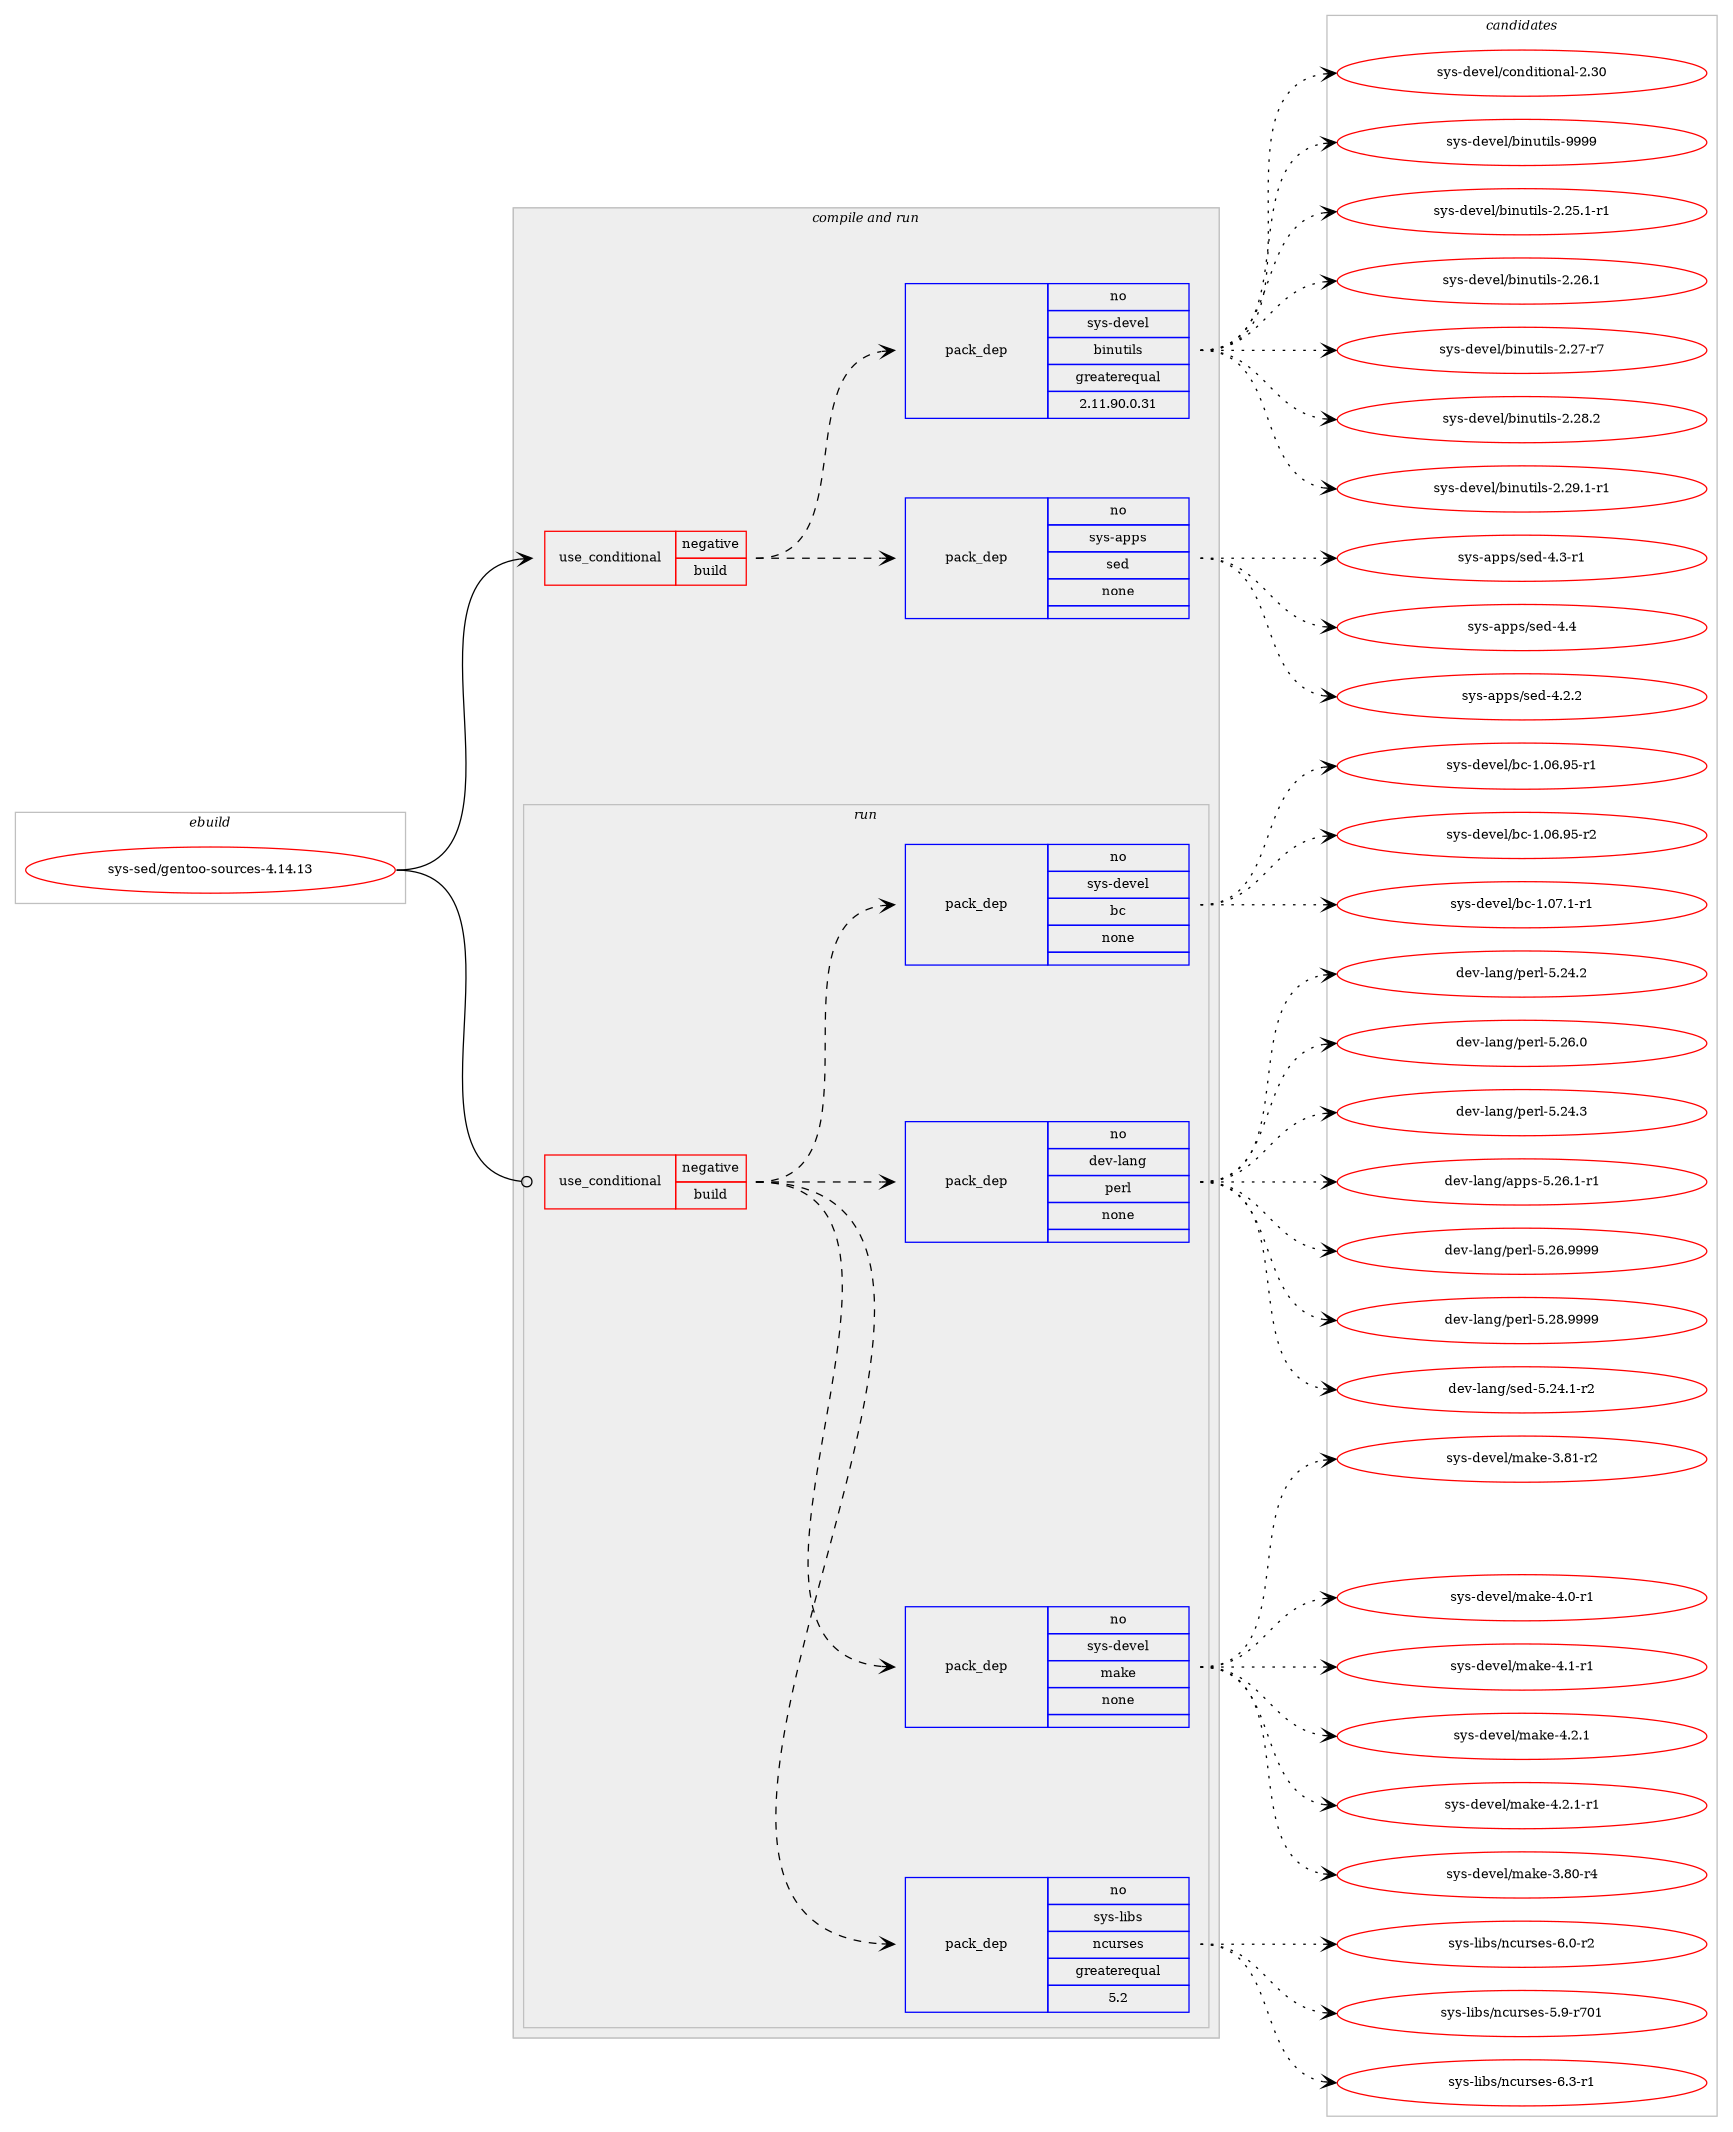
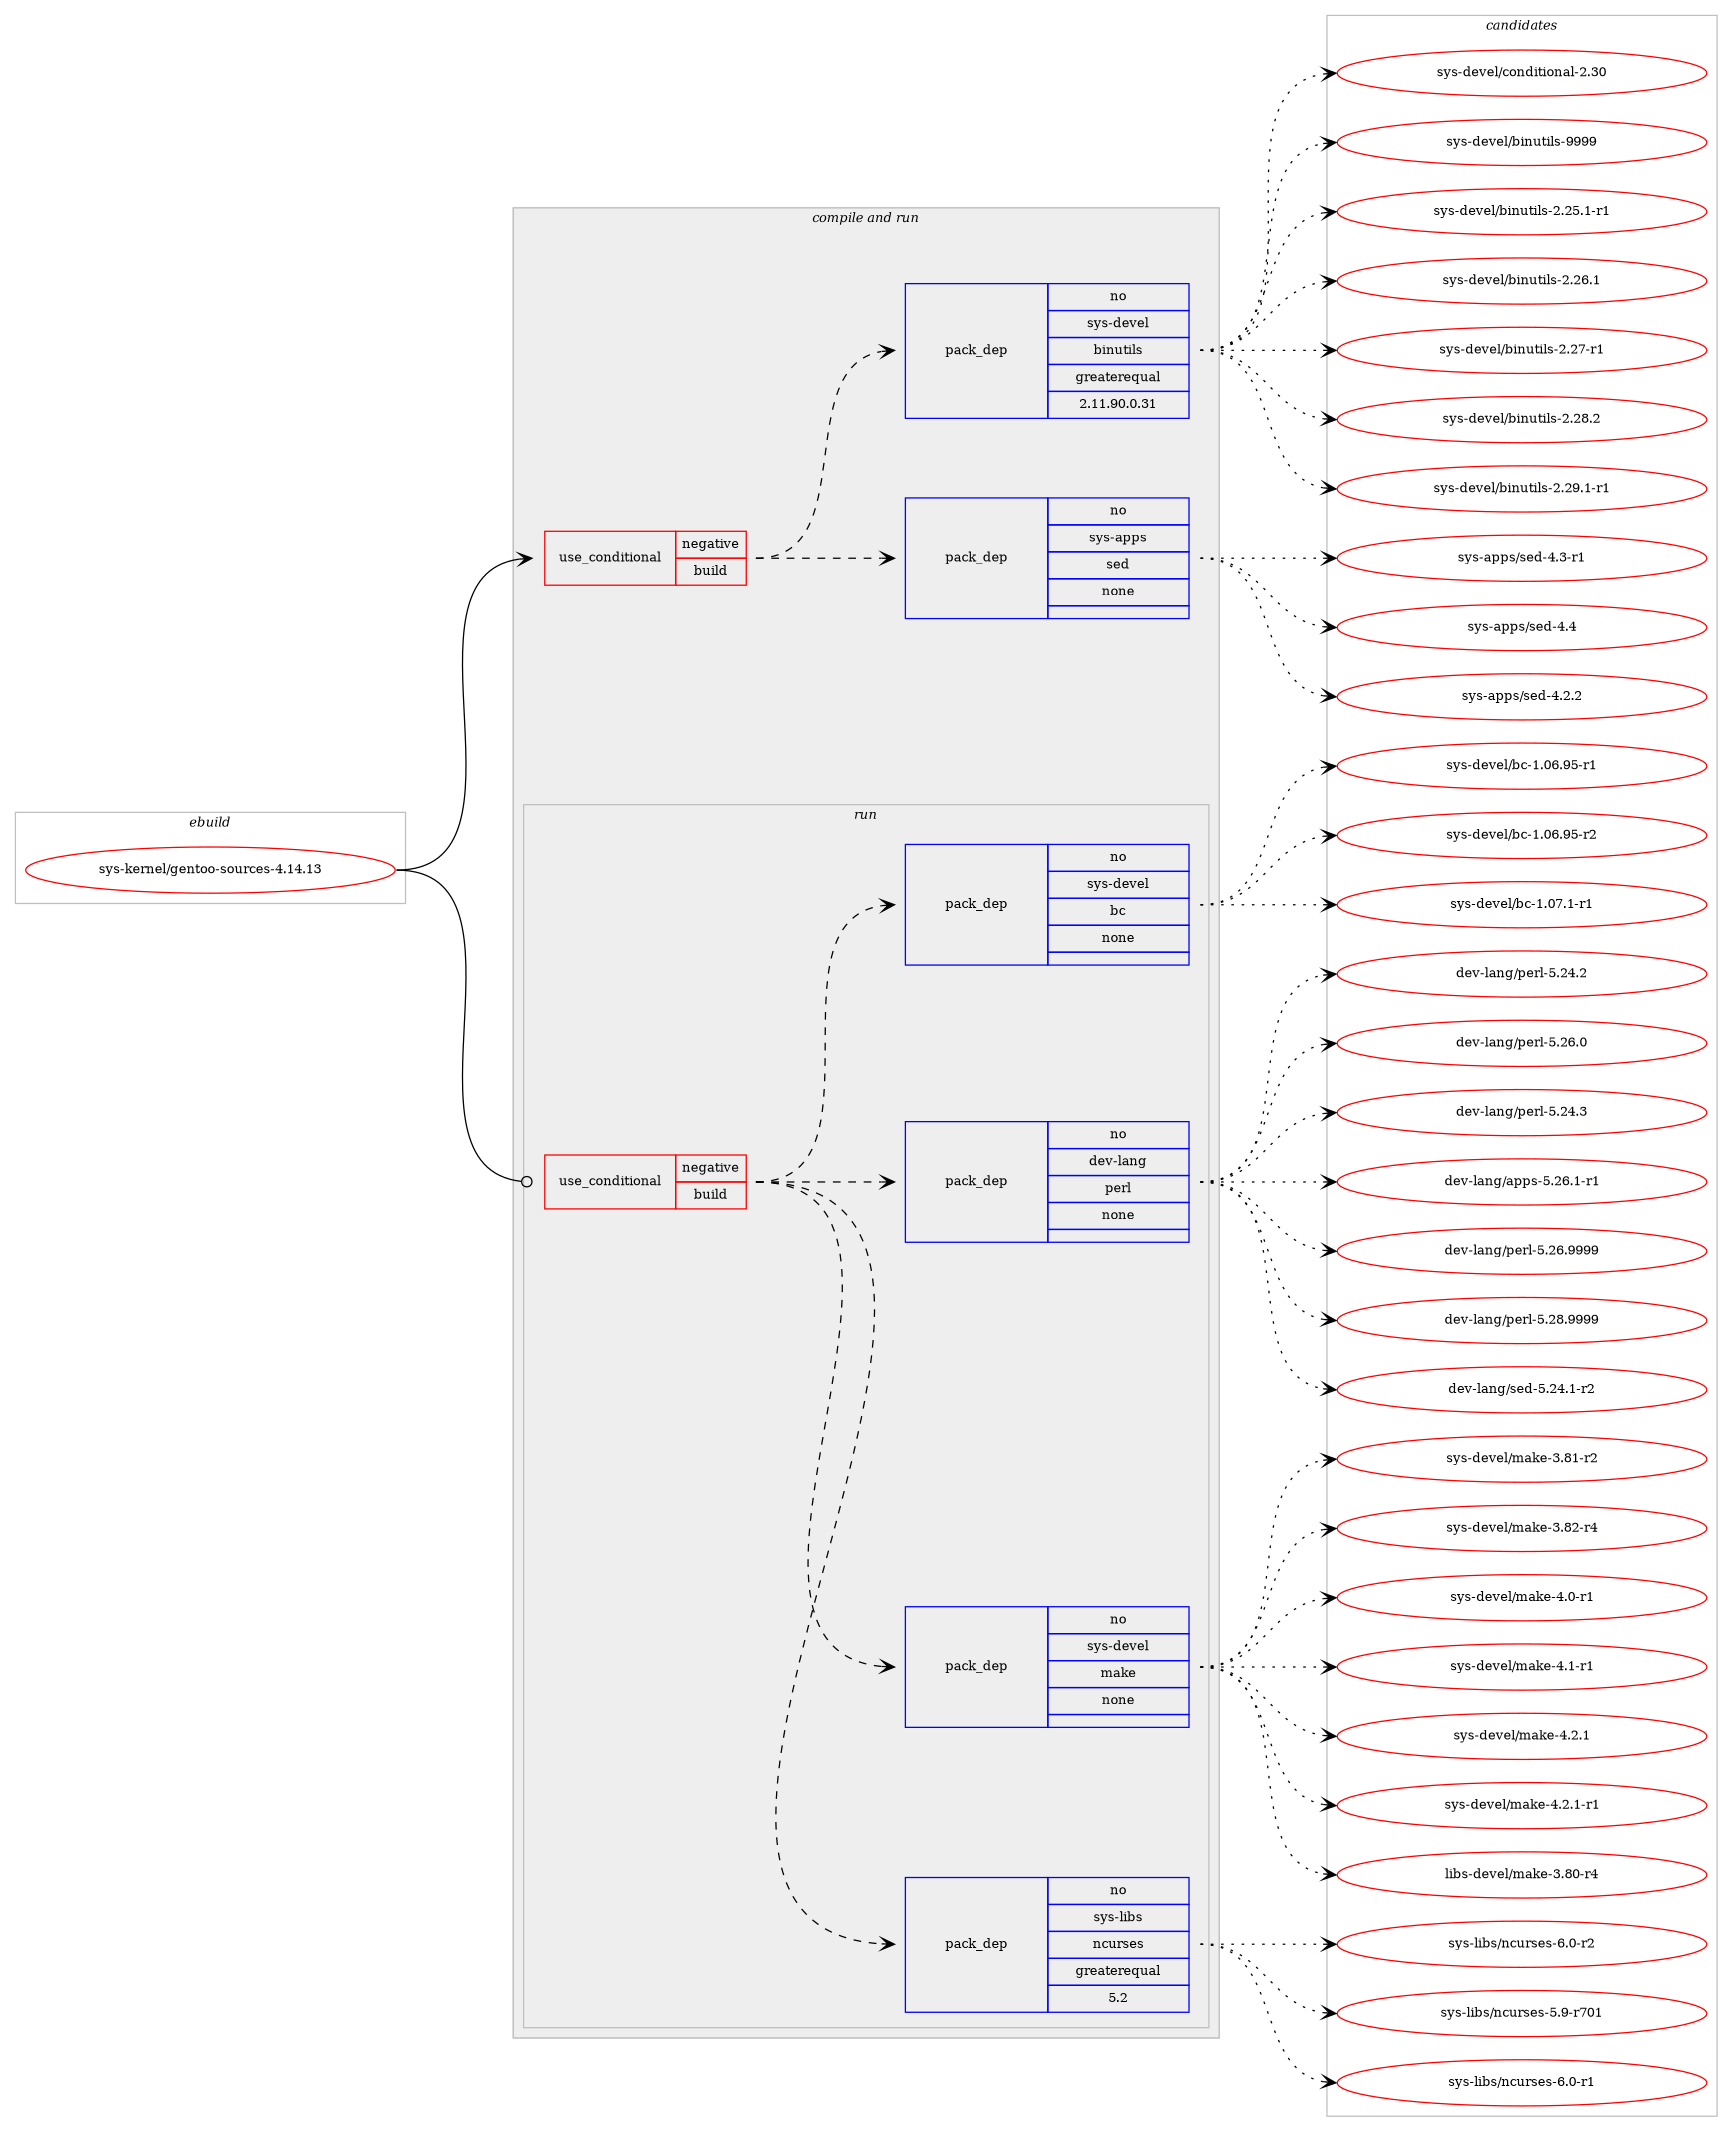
node "sys-devel/binutils-2.27-r7": label "sys-devel/binutils-2.27-r7" -> "sys-devel/binutils-2.27-r1"
node "sys-sed/gentoo-sources-4.14.13": label "sys-sed/gentoo-sources-4.14.13" -> "sys-kernel/gentoo-sources-4.14.13"
node "sys-devel/make-3.82-r4": added
node "sys-devel/make-3.80-r4": label "sys-devel/make-3.80-r4" -> "libs-devel/make-3.80-r4"
node "sys-libs/ncurses-6.3-r1": label "sys-libs/ncurses-6.3-r1" -> "sys-libs/ncurses-6.0-r1"
